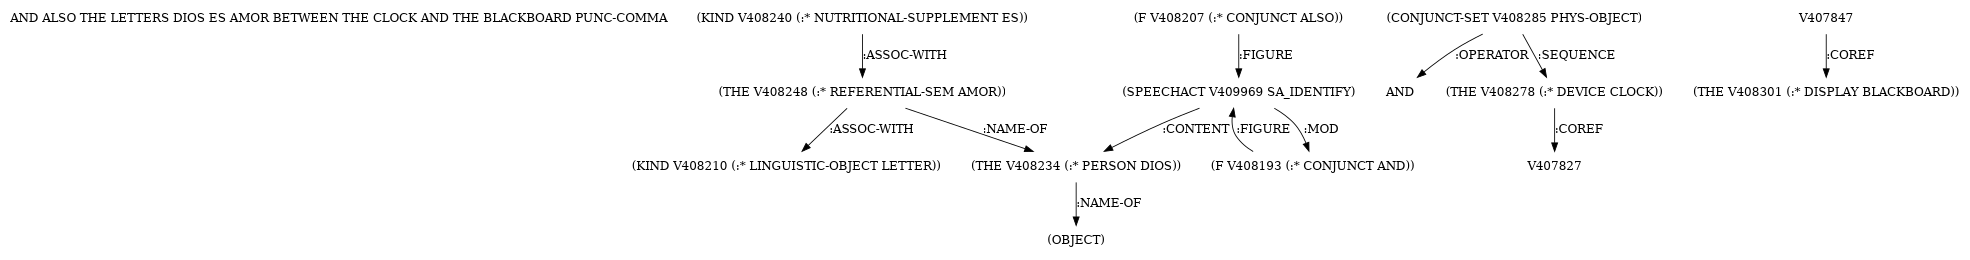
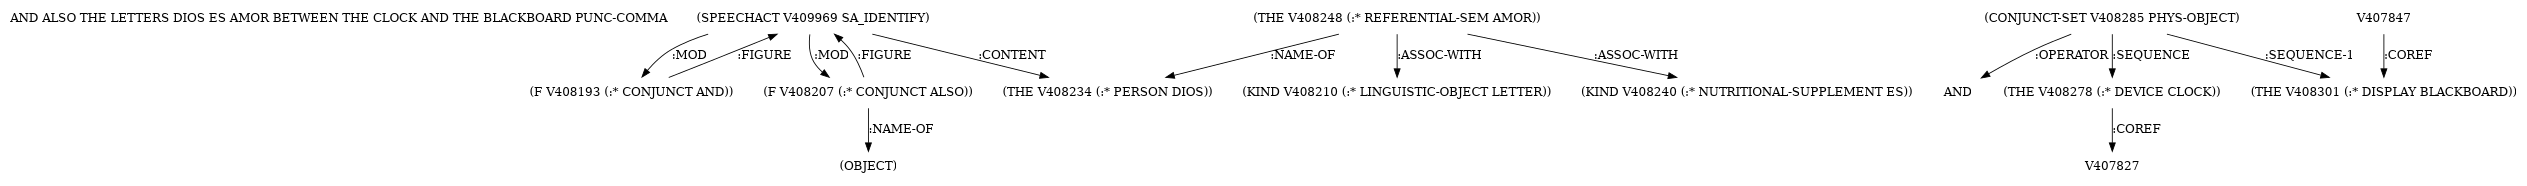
edge "(KIND V408240 (:* NUTRITIONAL-SUPPLEMENT ES))" -> "(THE V408248 (:* REFERENTIAL-SEM AMOR))": reversed
edge "(SPEECHACT V409969 SA_IDENTIFY)" -> "(F V408207 (:* CONJUNCT ALSO))": added, label ":MOD"
edge "(CONJUNCT-SET V408285 PHYS-OBJECT)" -> "(THE V408301 (:* DISPLAY BLACKBOARD))": added, label ":SEQUENCE-1"
edge "(THE V408234 (:* PERSON DIOS))" -> "(OBJECT)": now "(F V408207 (:* CONJUNCT ALSO))" -> "(OBJECT)"
